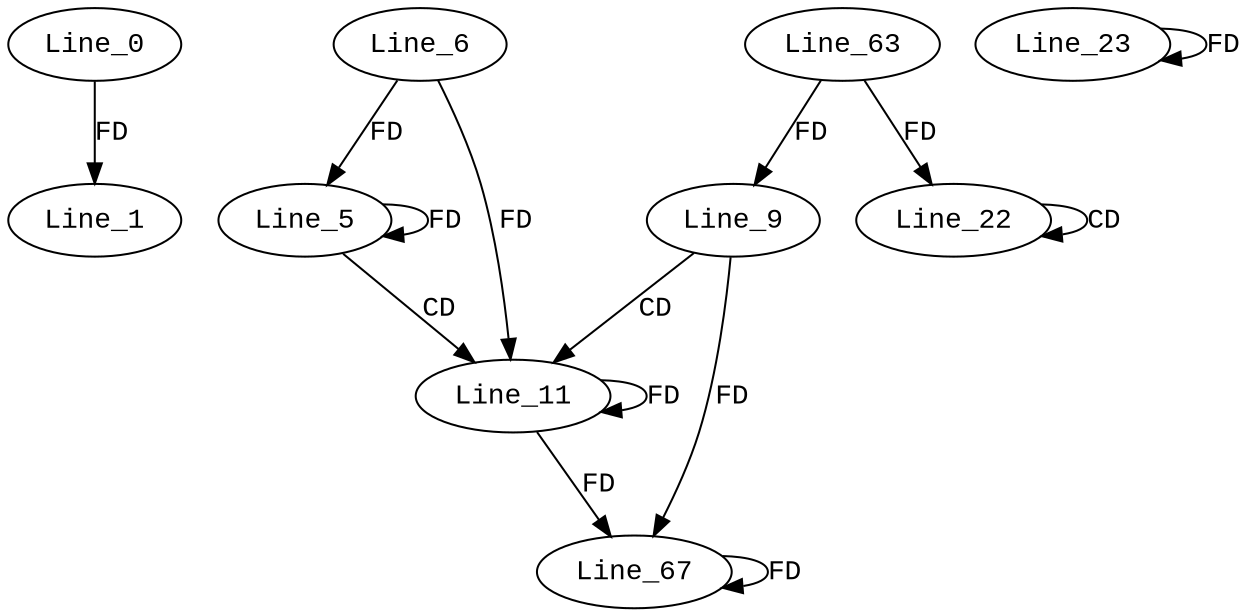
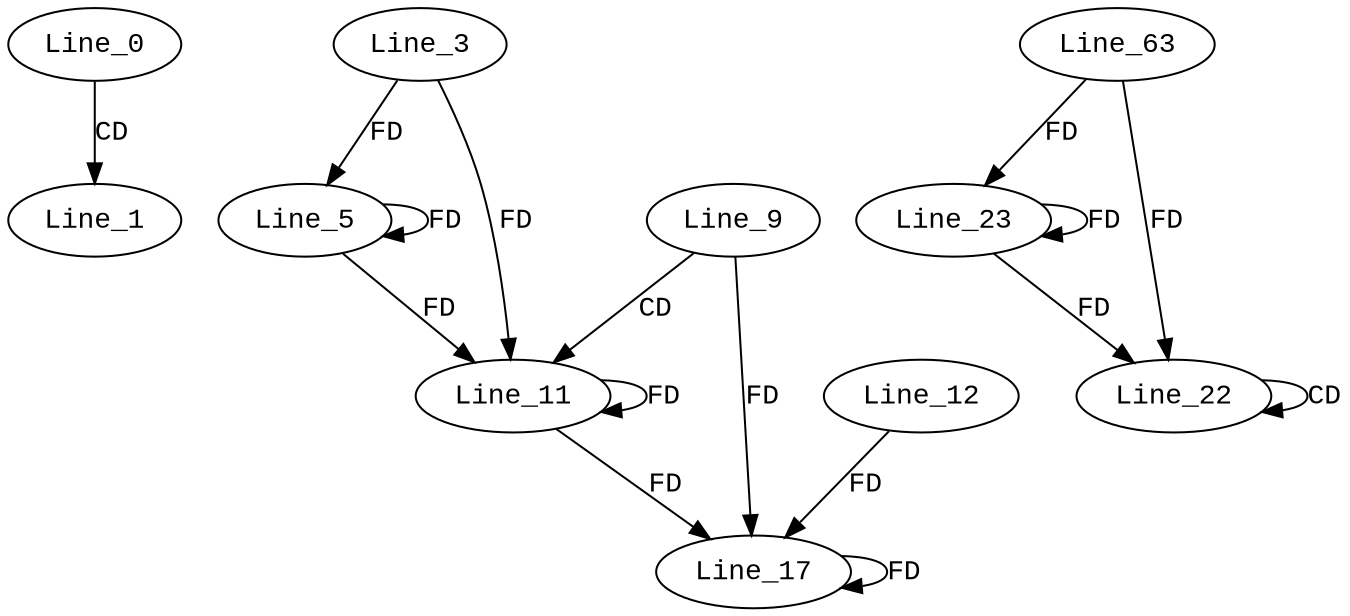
node "Line_6": label "Line_6" -> "Line_3"
edge "Line_63" -> "Line_9": now "Line_63" -> "Line_23"
edge "Line_0" -> "Line_1": label "FD" -> "CD"
edge "Line_23" -> "Line_22": added, label "FD"
edge "Line_5" -> "Line_11": label "CD" -> "FD"
node "Line_12": added
node "Line_67": label "Line_67" -> "Line_17"
